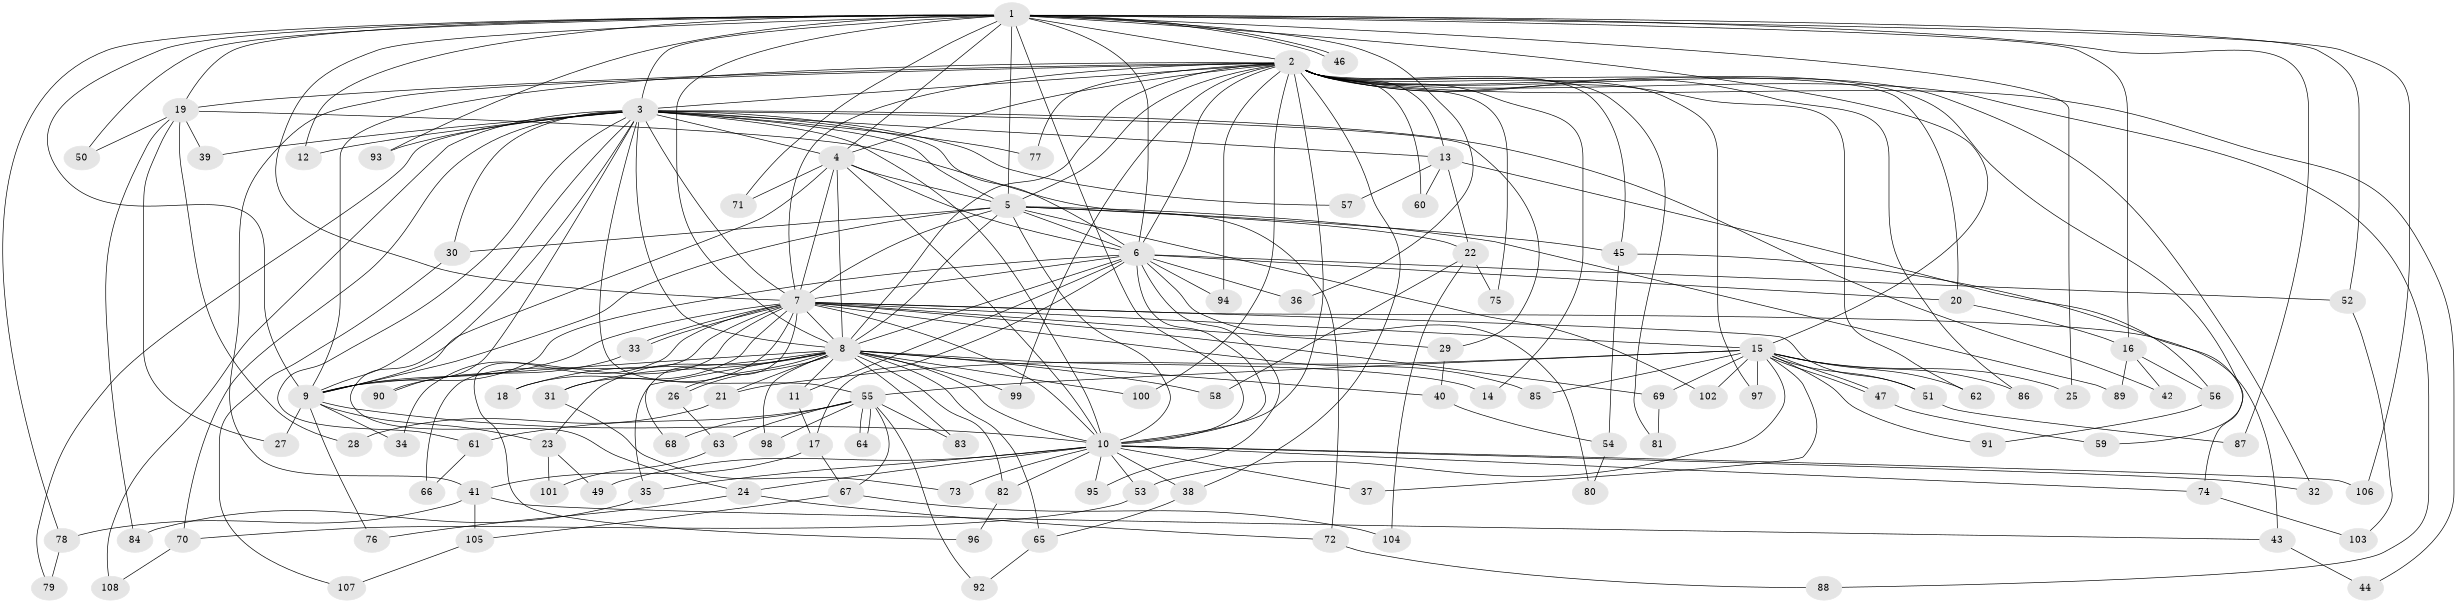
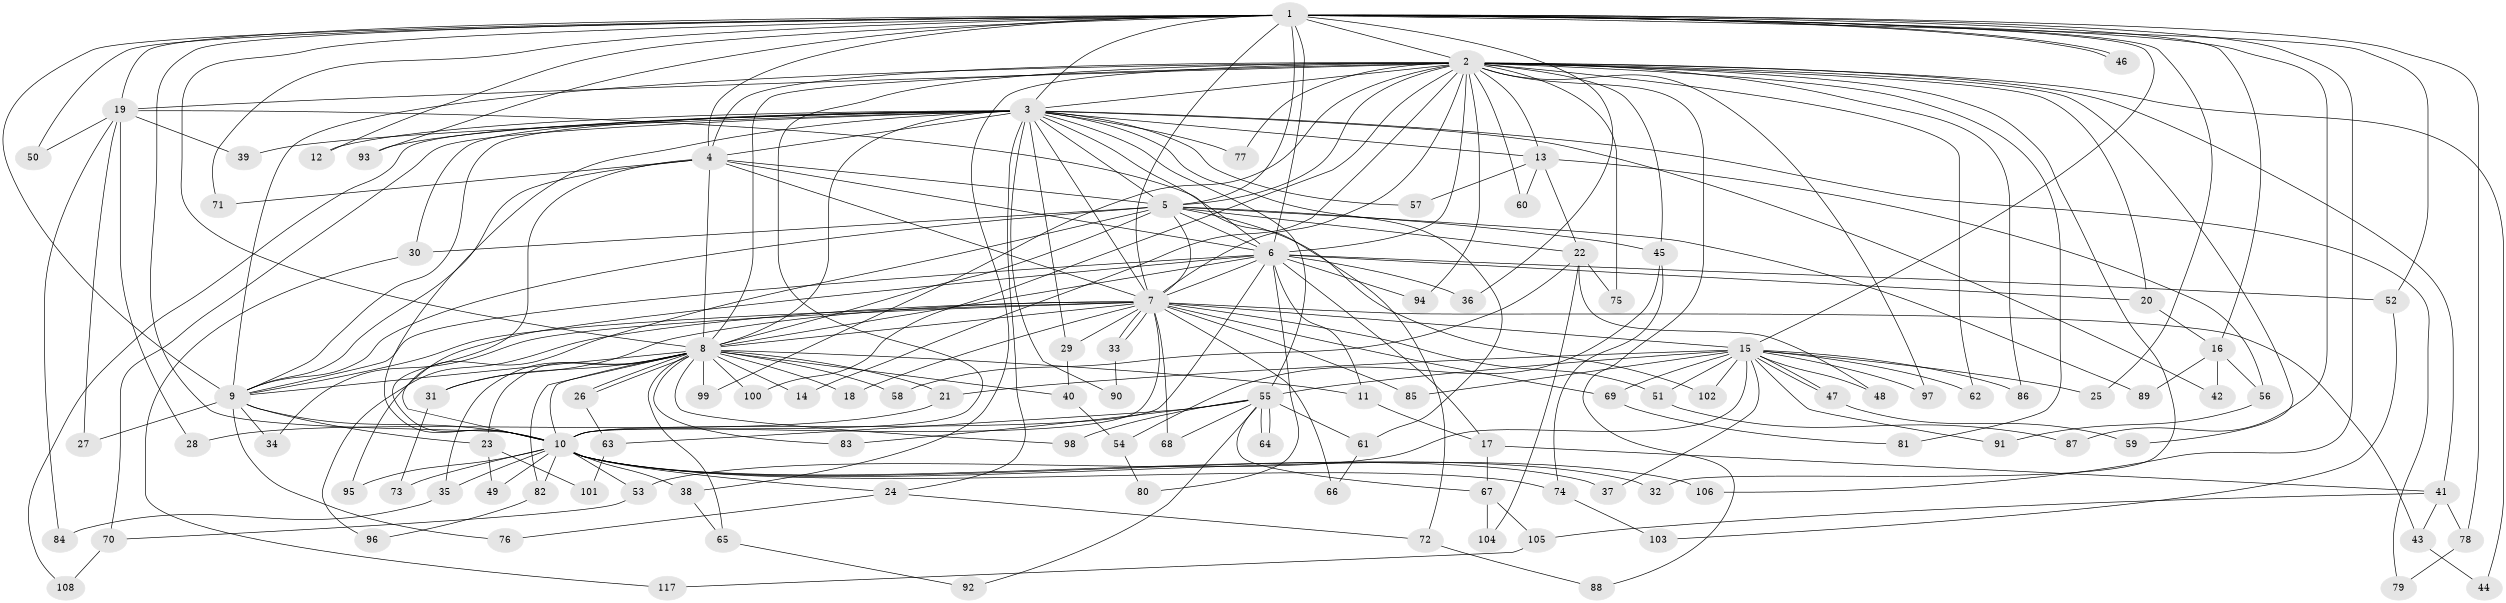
node "48": added
node "107": label "107" -> "117"
